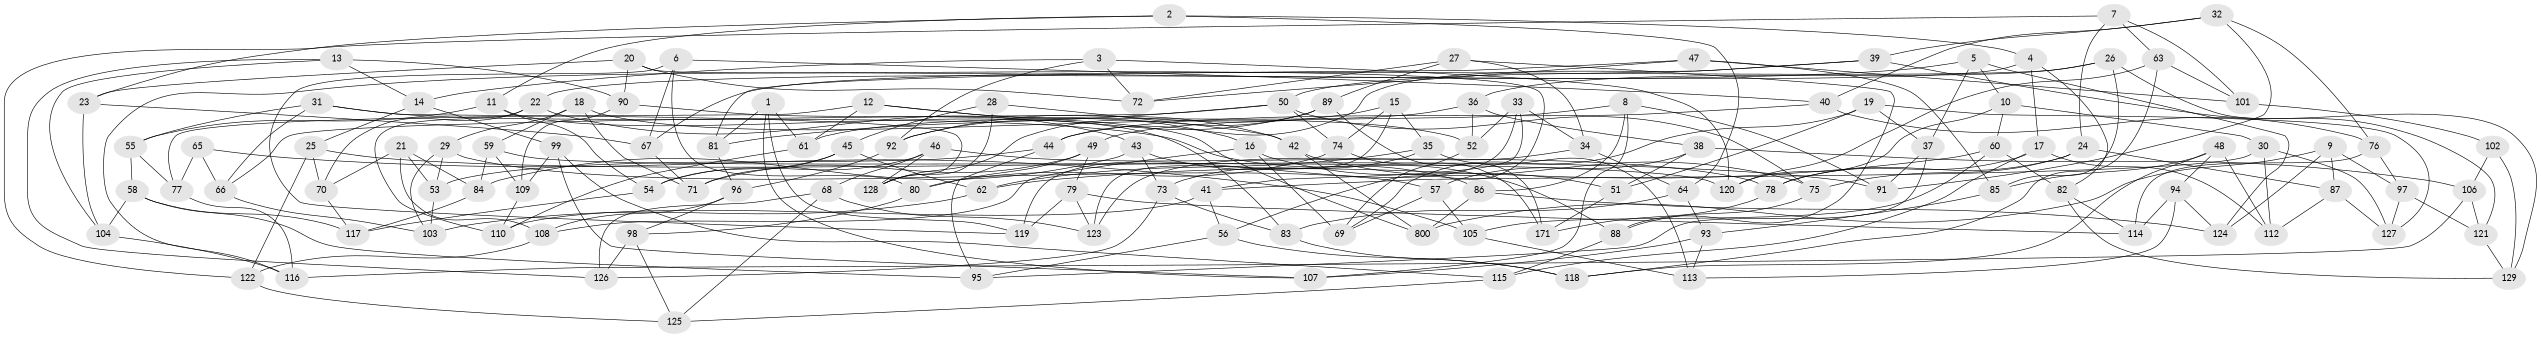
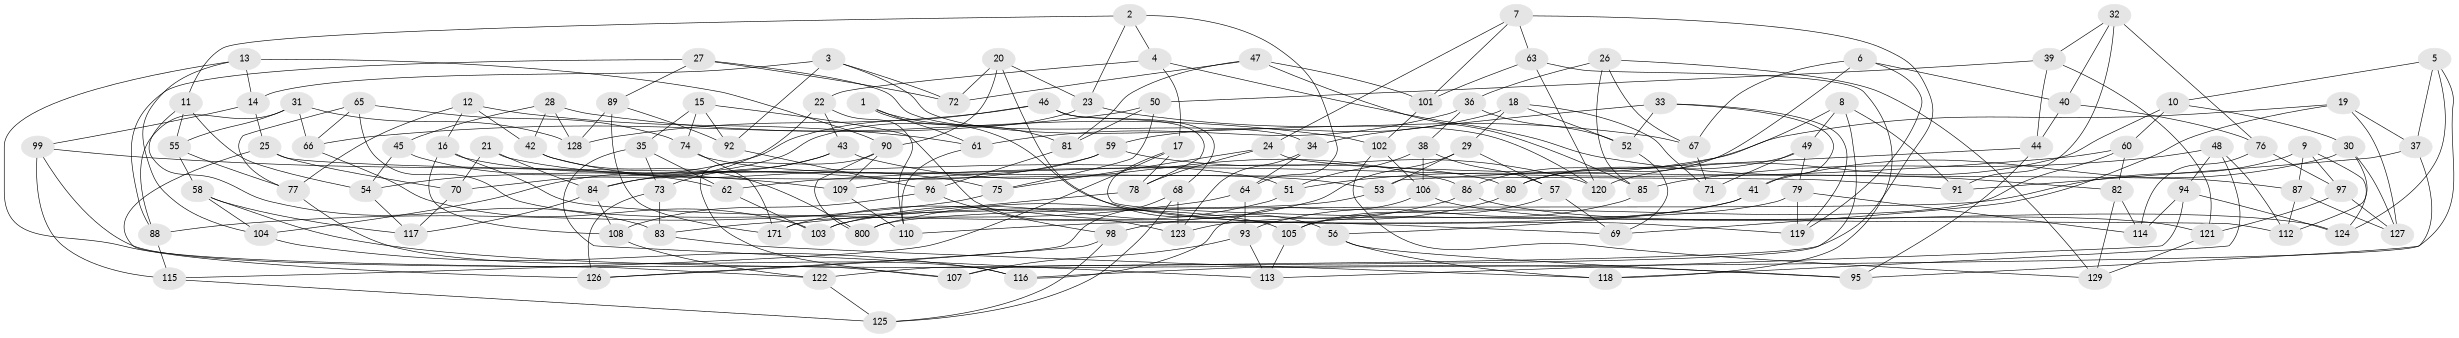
edge "28" -- "102": added
edge "50" -- "74": now "65" -- "74"
edge "45" -- "71": removed
edge "21" -- "108": now "84" -- "108"
edge "1" -- "107": now "90" -- "107"
